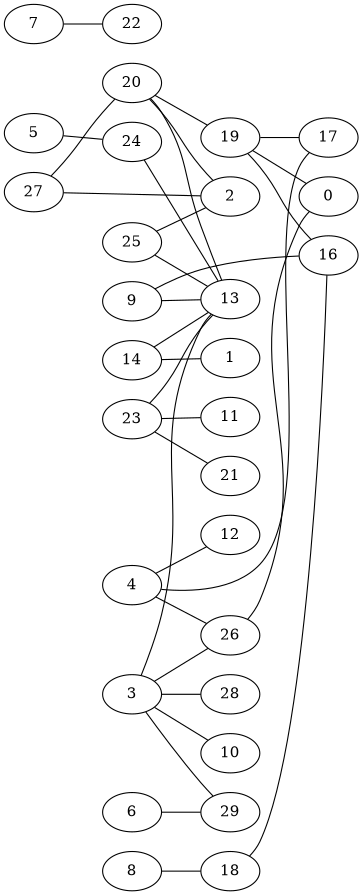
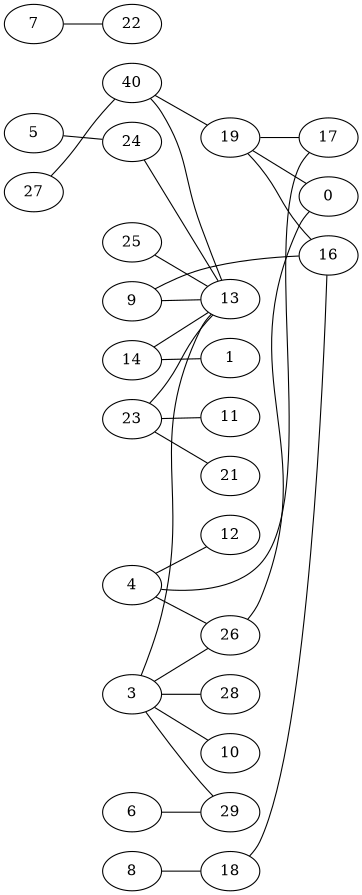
node "20": label "20" -> "40"
node "2": removed
